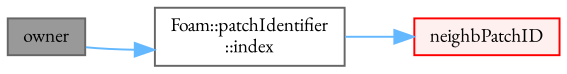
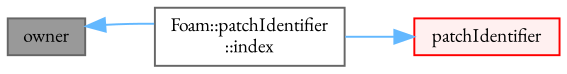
node "neighbPatchID": label "neighbPatchID" -> "patchIdentifier"
edge "owner" -> "Foam::patchIdentifier ::index": reversed
